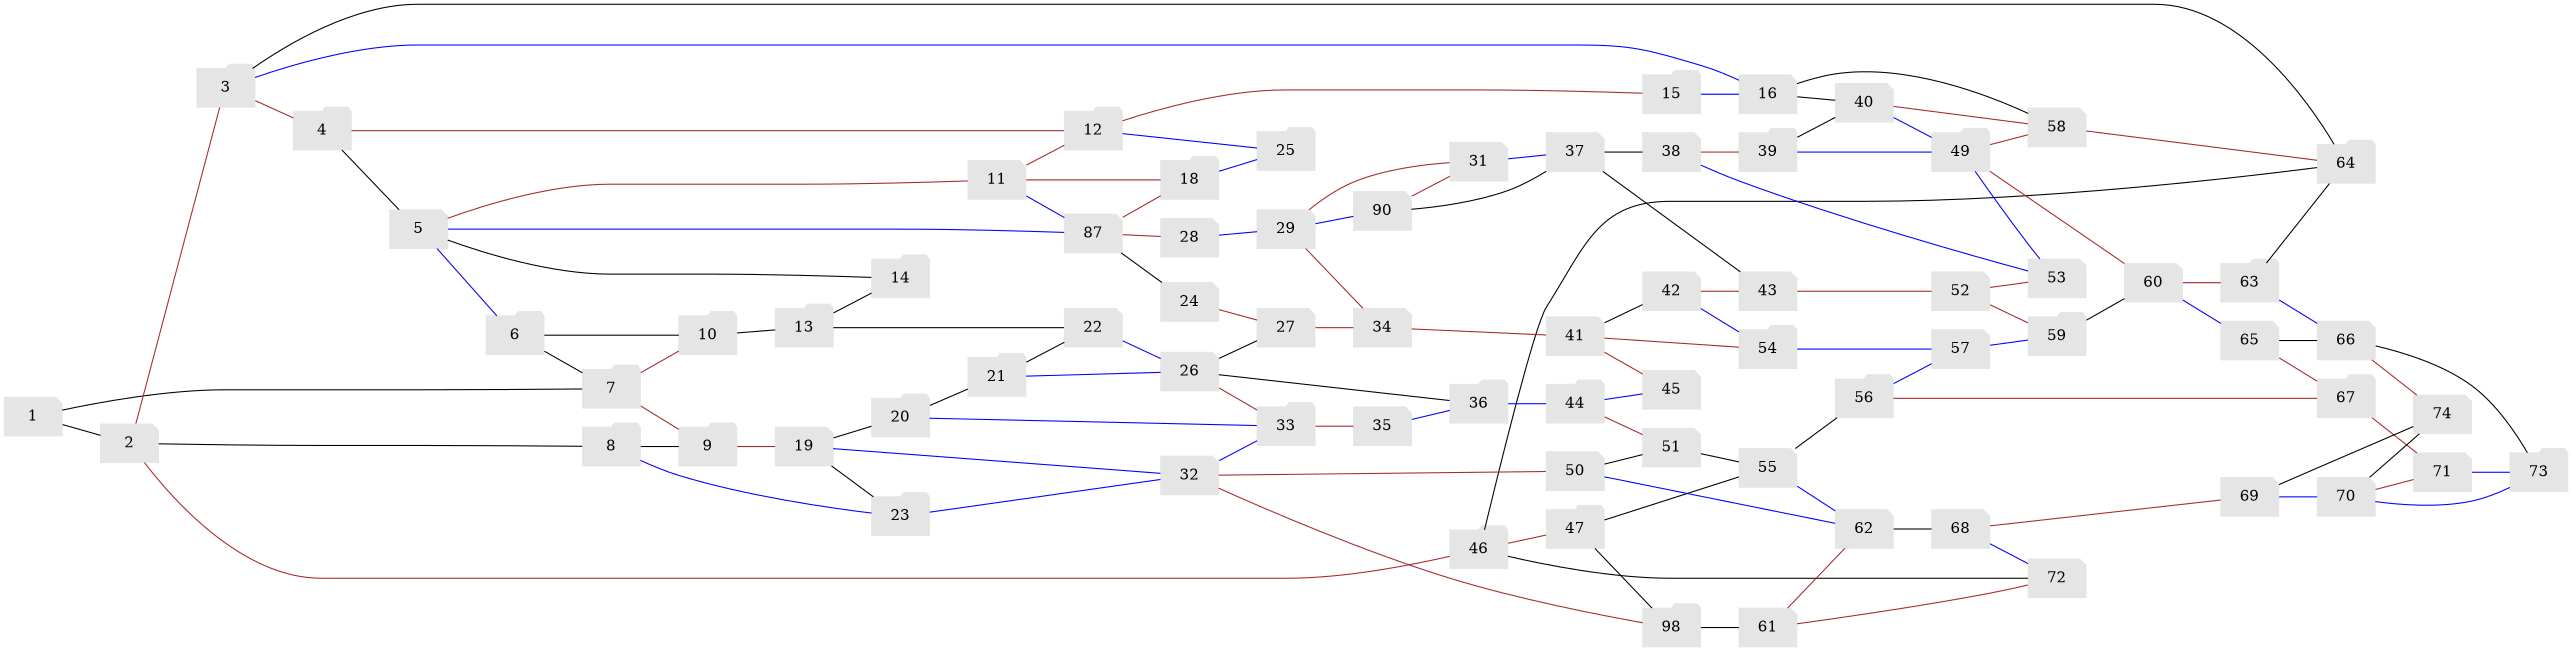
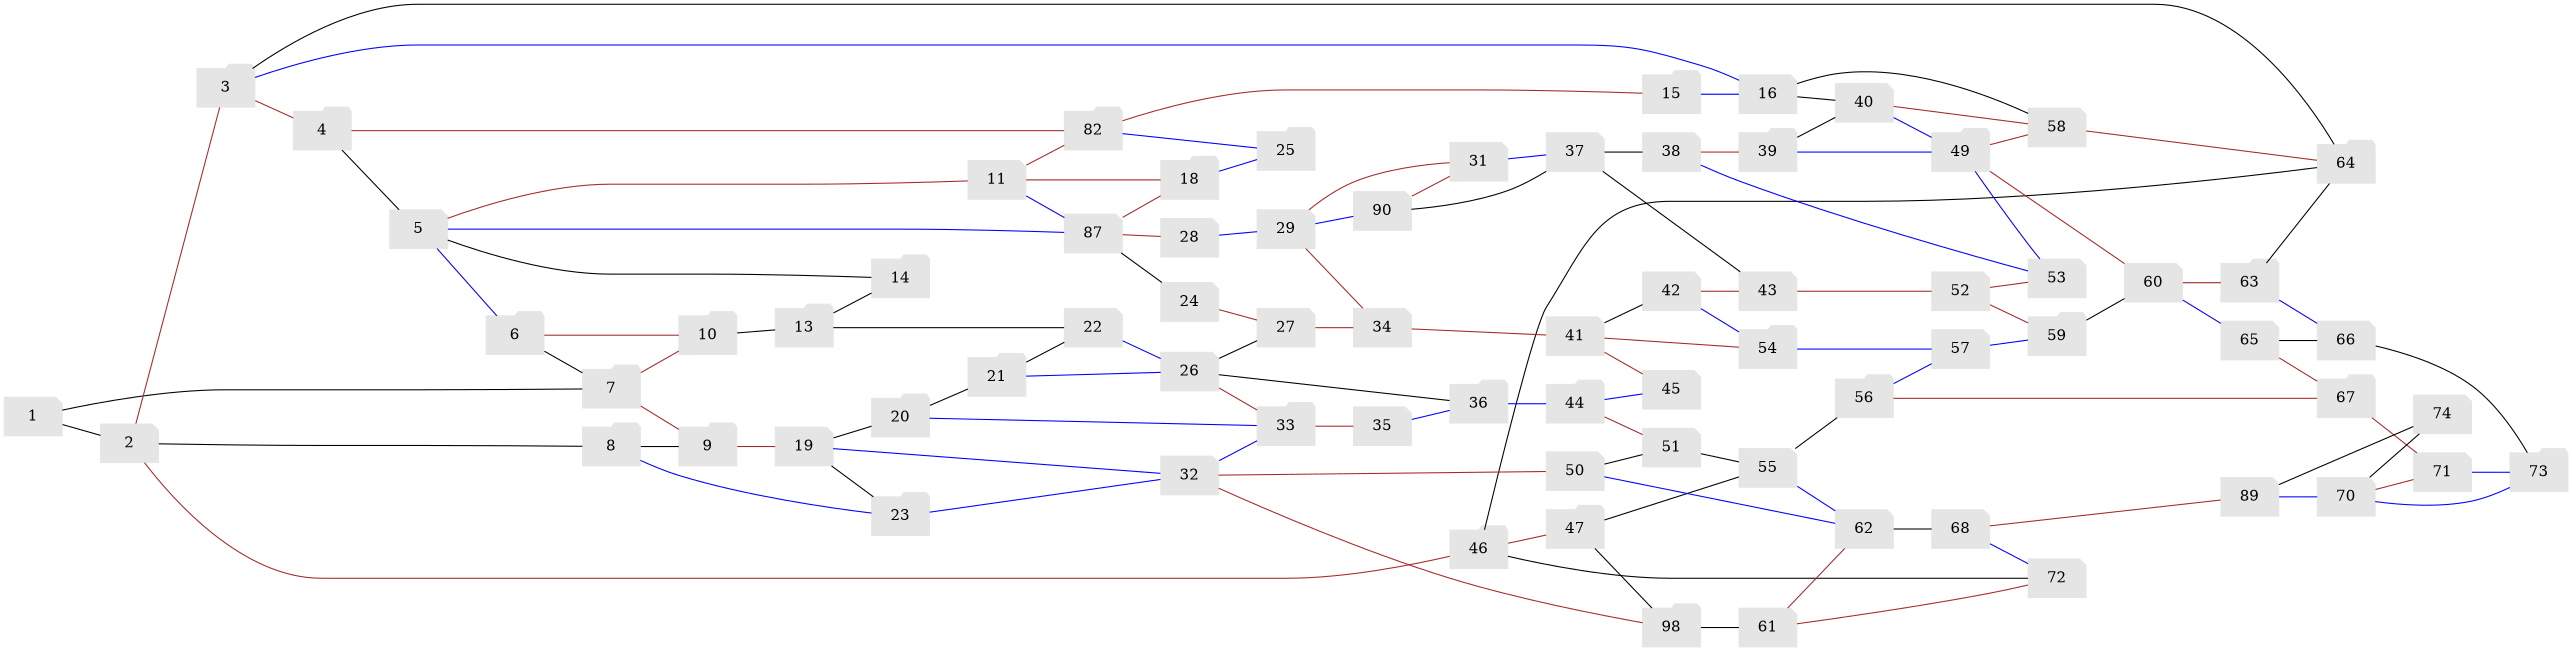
node "12": label "12" -> "82"
edge "6" -- "10": color black -> brown
edge "66" -- "74": removed
node "69": label "69" -> "89"
